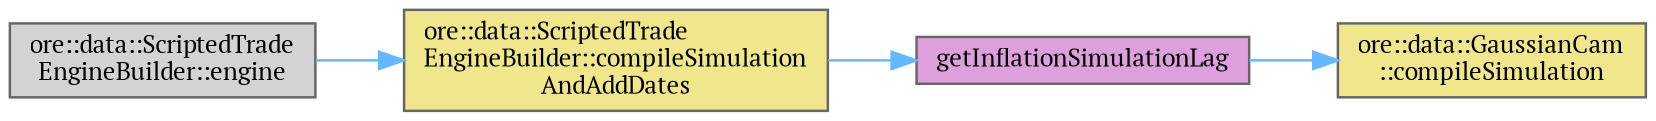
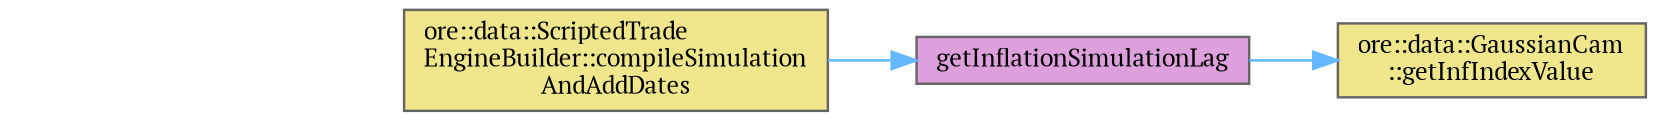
node "ore::data::ScriptedTrade EngineBuilder::engine": removed
node "ore::data::GaussianCam ::compileSimulation": label "ore::data::GaussianCam ::compileSimulation" -> "ore::data::GaussianCam ::getInfIndexValue"
